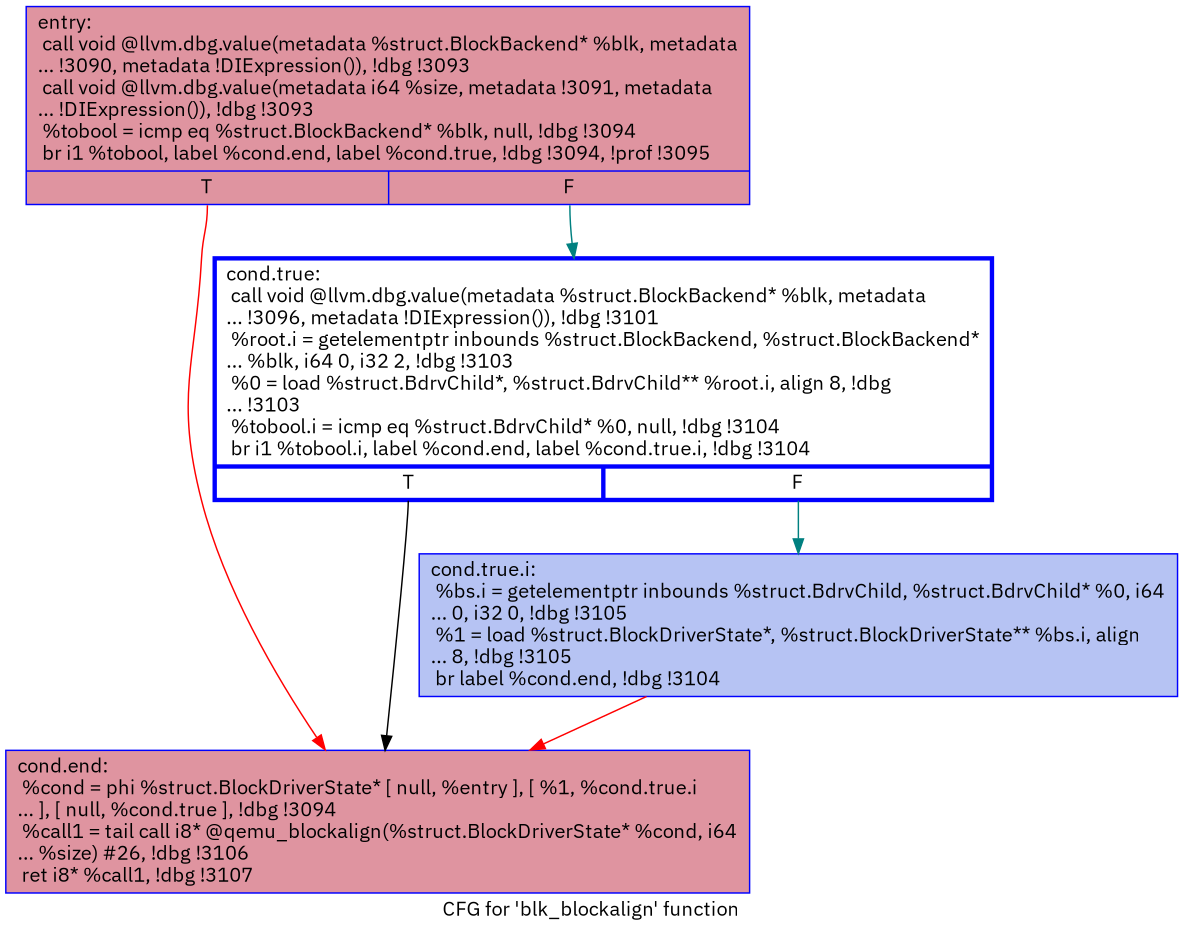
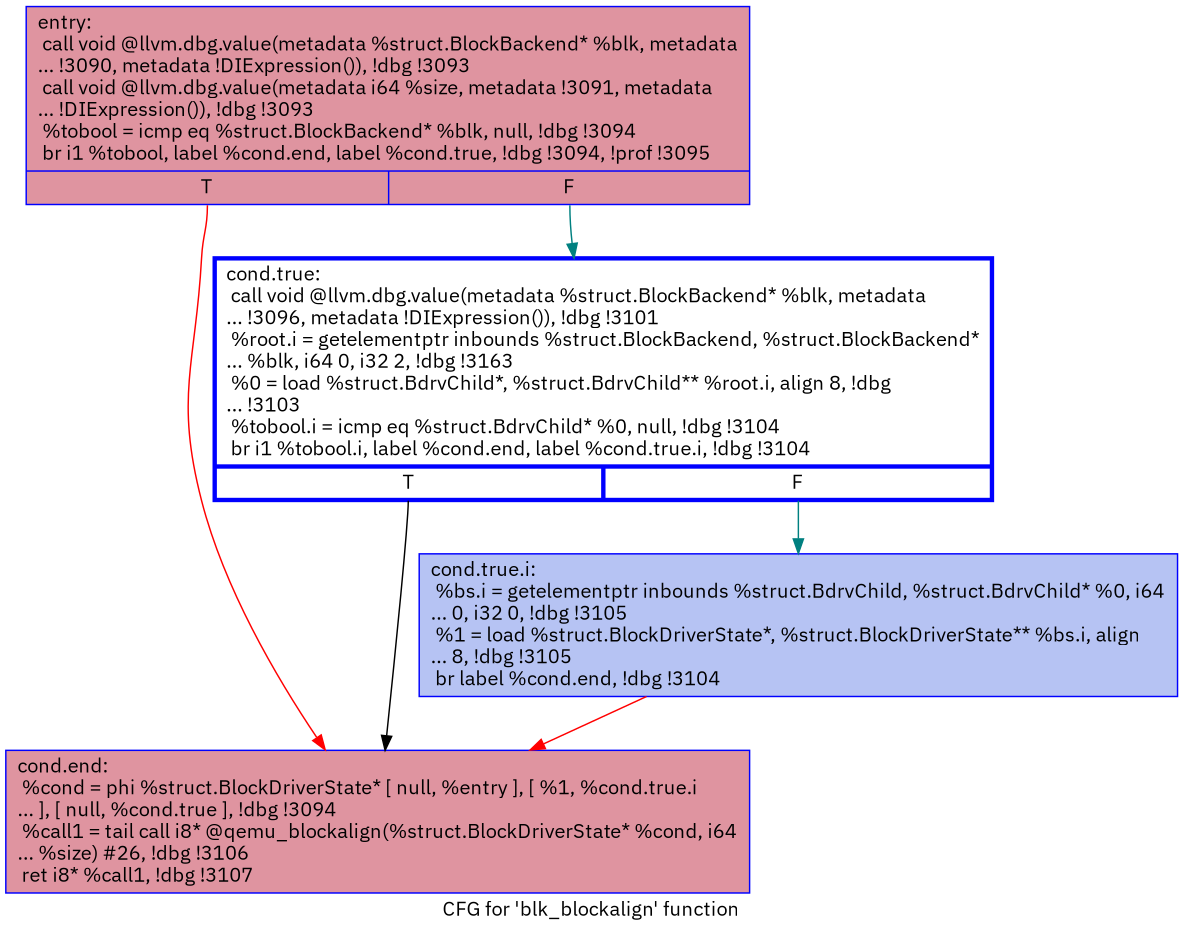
node "cond.true:": text "... %blk, i64 0, i32 2, !dbg !3103" -> "... %blk, i64 0, i32 2, !dbg !3163"
